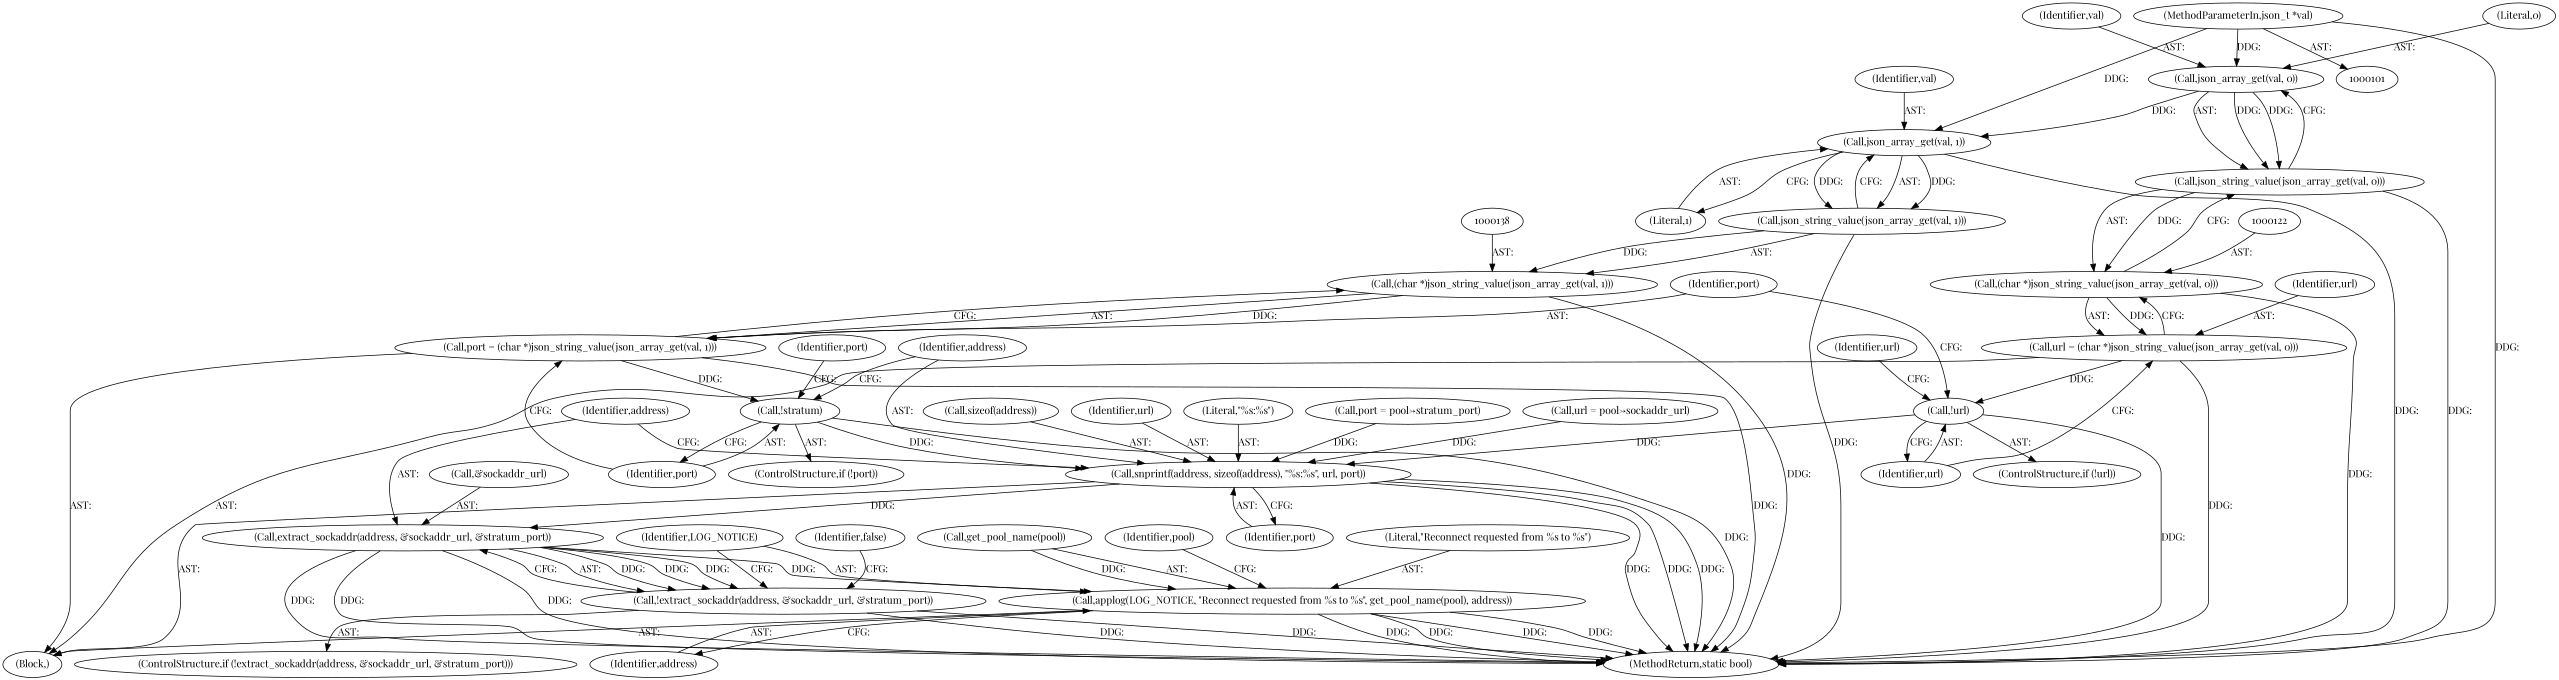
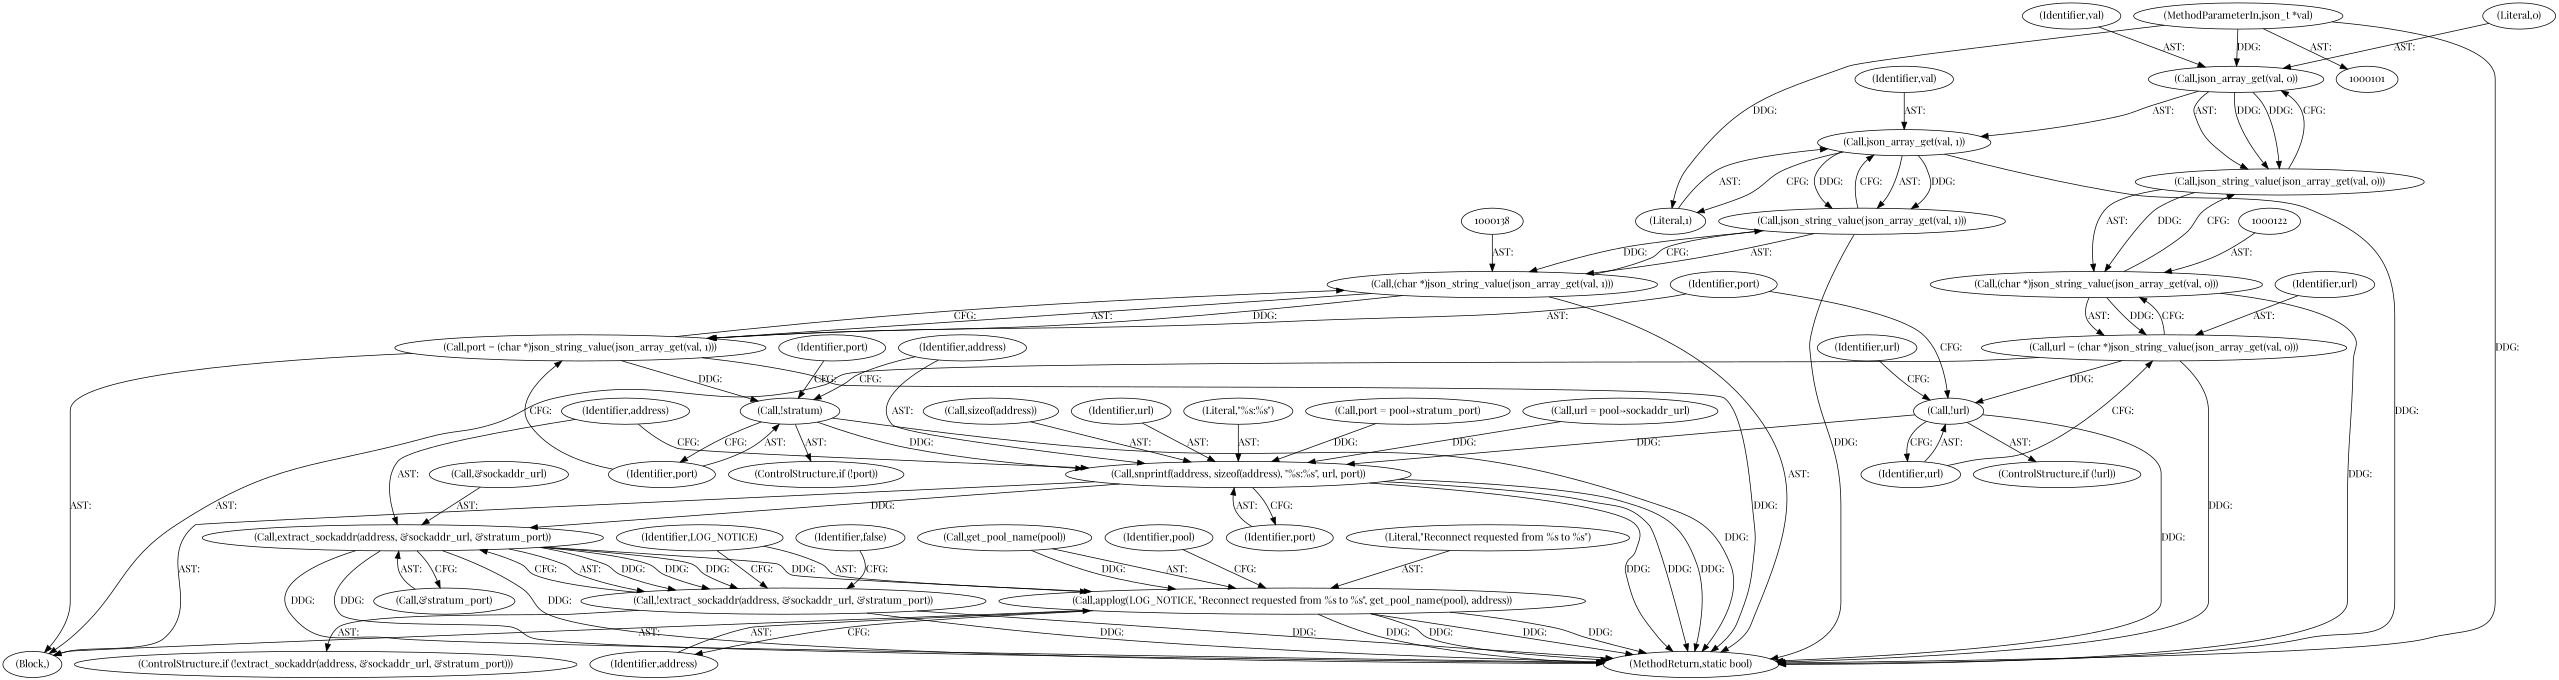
edge "(MethodParameterIn,json_t *val)" -> "(Call,json_array_get(val, 1))": now "(MethodParameterIn,json_t *val)" -> "(Literal,1)"
edge "(Call,json_array_get(val, 0))" -> "(Call,json_array_get(val, 1))": label "DDG: " -> "AST: "
edge "(Call,(char *)json_string_value(json_array_get(val, 1)))" -> "(Call,json_string_value(json_array_get(val, 1)))": added, label "CFG:"
edge "(Call,(char *)json_string_value(json_array_get(val, 1)))" -> "(MethodReturn,static bool)": label "DDG: " -> "AST: "
node "(Call,&stratum_port)": added
edge "(Call,json_string_value(json_array_get(val, 0)))" -> "(MethodReturn,static bool)": removed, label "DDG:"
